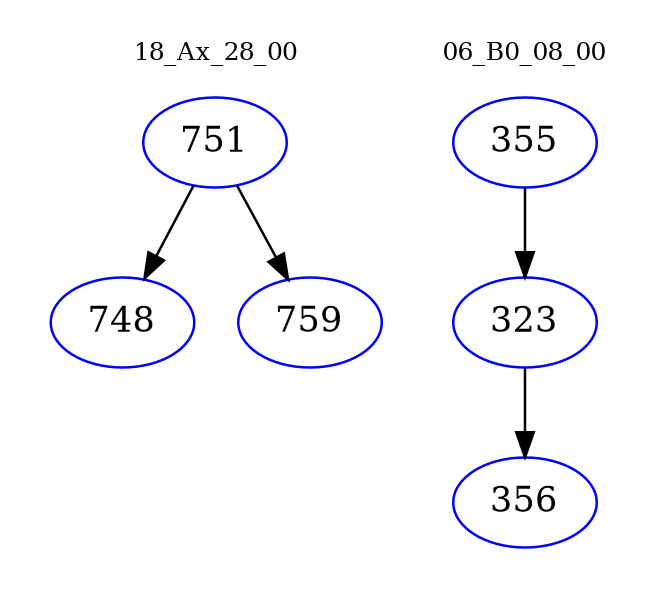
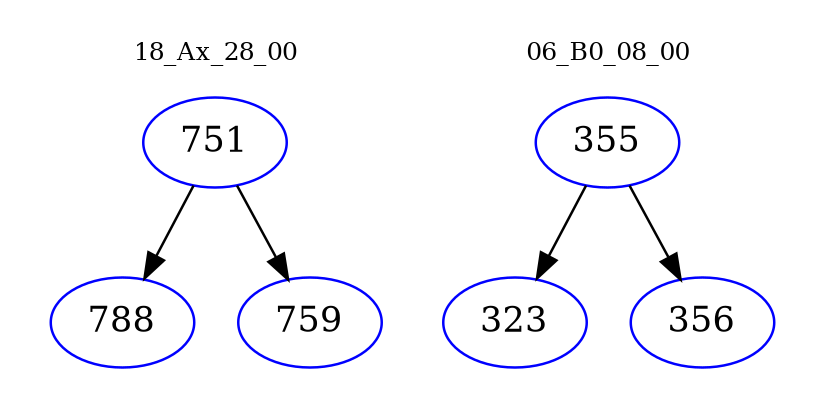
node "748": label "748" -> "788"
edge "323" -> "356": now "355" -> "356"
